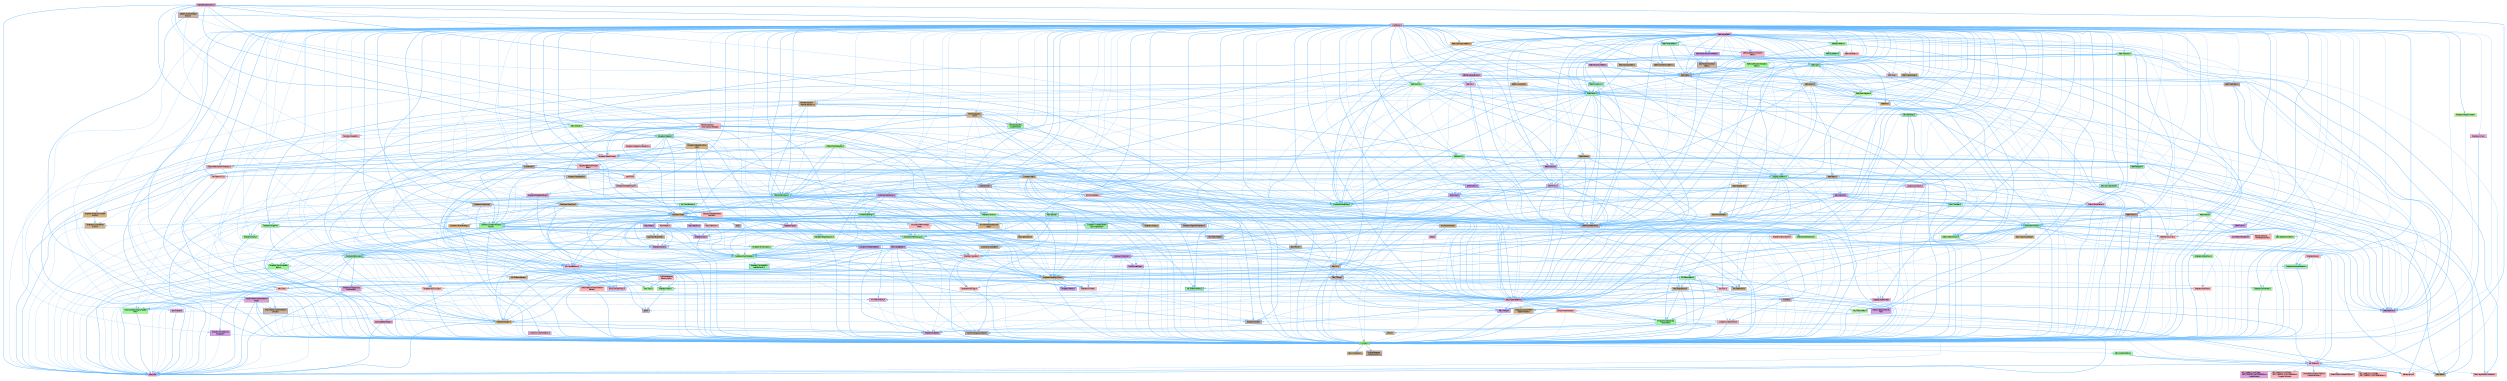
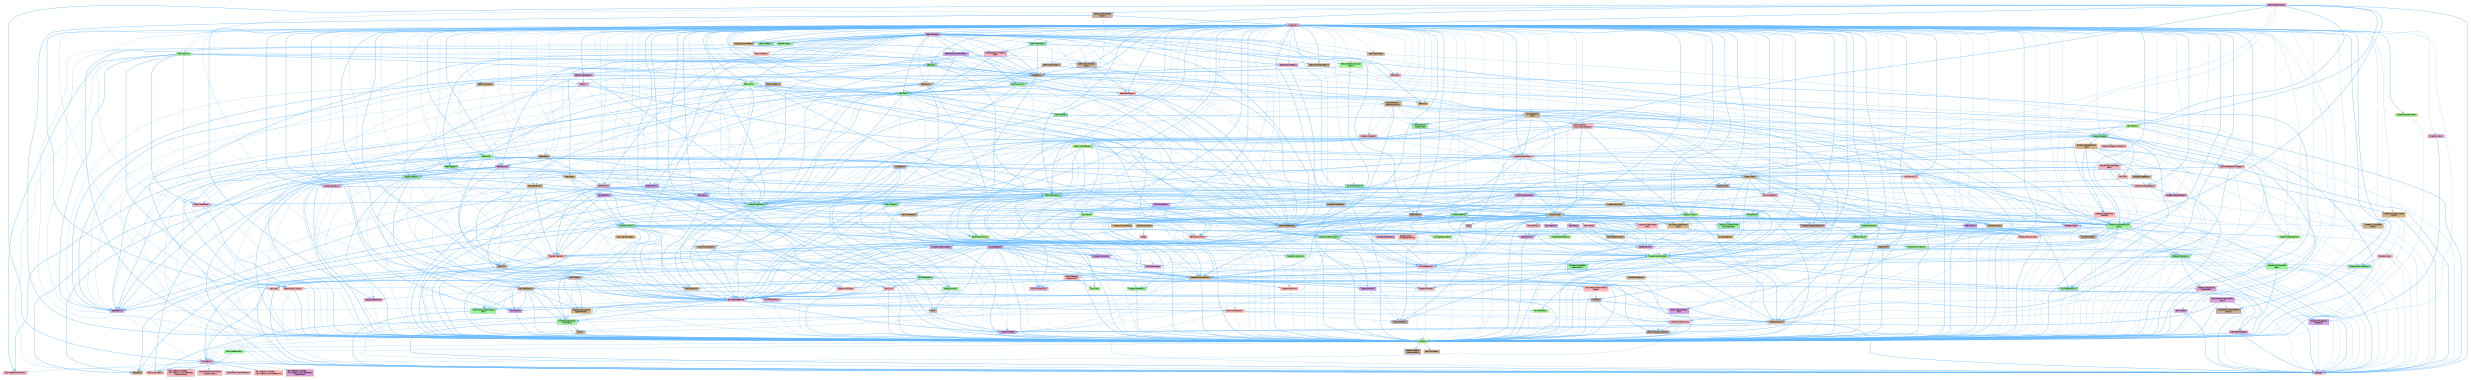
node "Math/VectorRegister.h": fillcolor palegreen -> lightpink
edge "Misc/Attribute.h" -> "Templates/Identity.h": now "Delegates/MulticastDelegate Base.h" -> "Templates/Identity.h"
node "HAL/CriticalSection.h": fillcolor palegreen -> plum
node "Containers/ContainerHelpers.h": removed
node "MemoryLayout.h": label "MemoryLayout.h" -> "PreprocessorHelpers.h"
